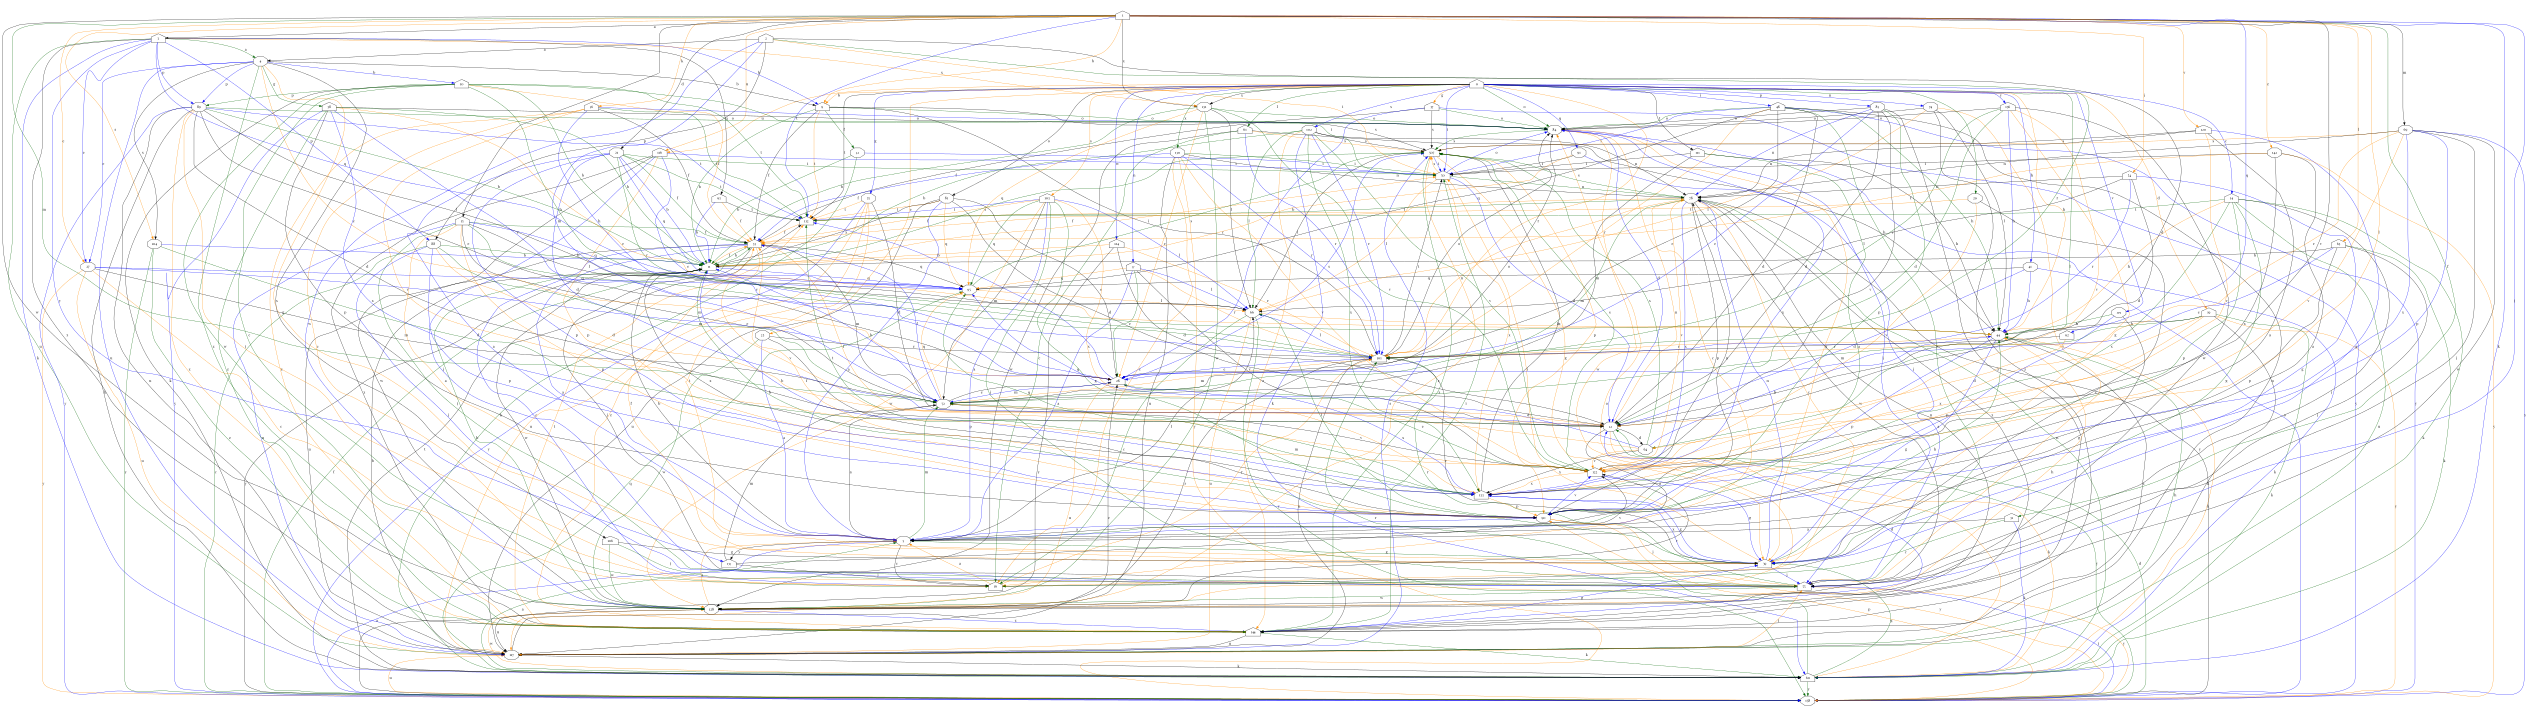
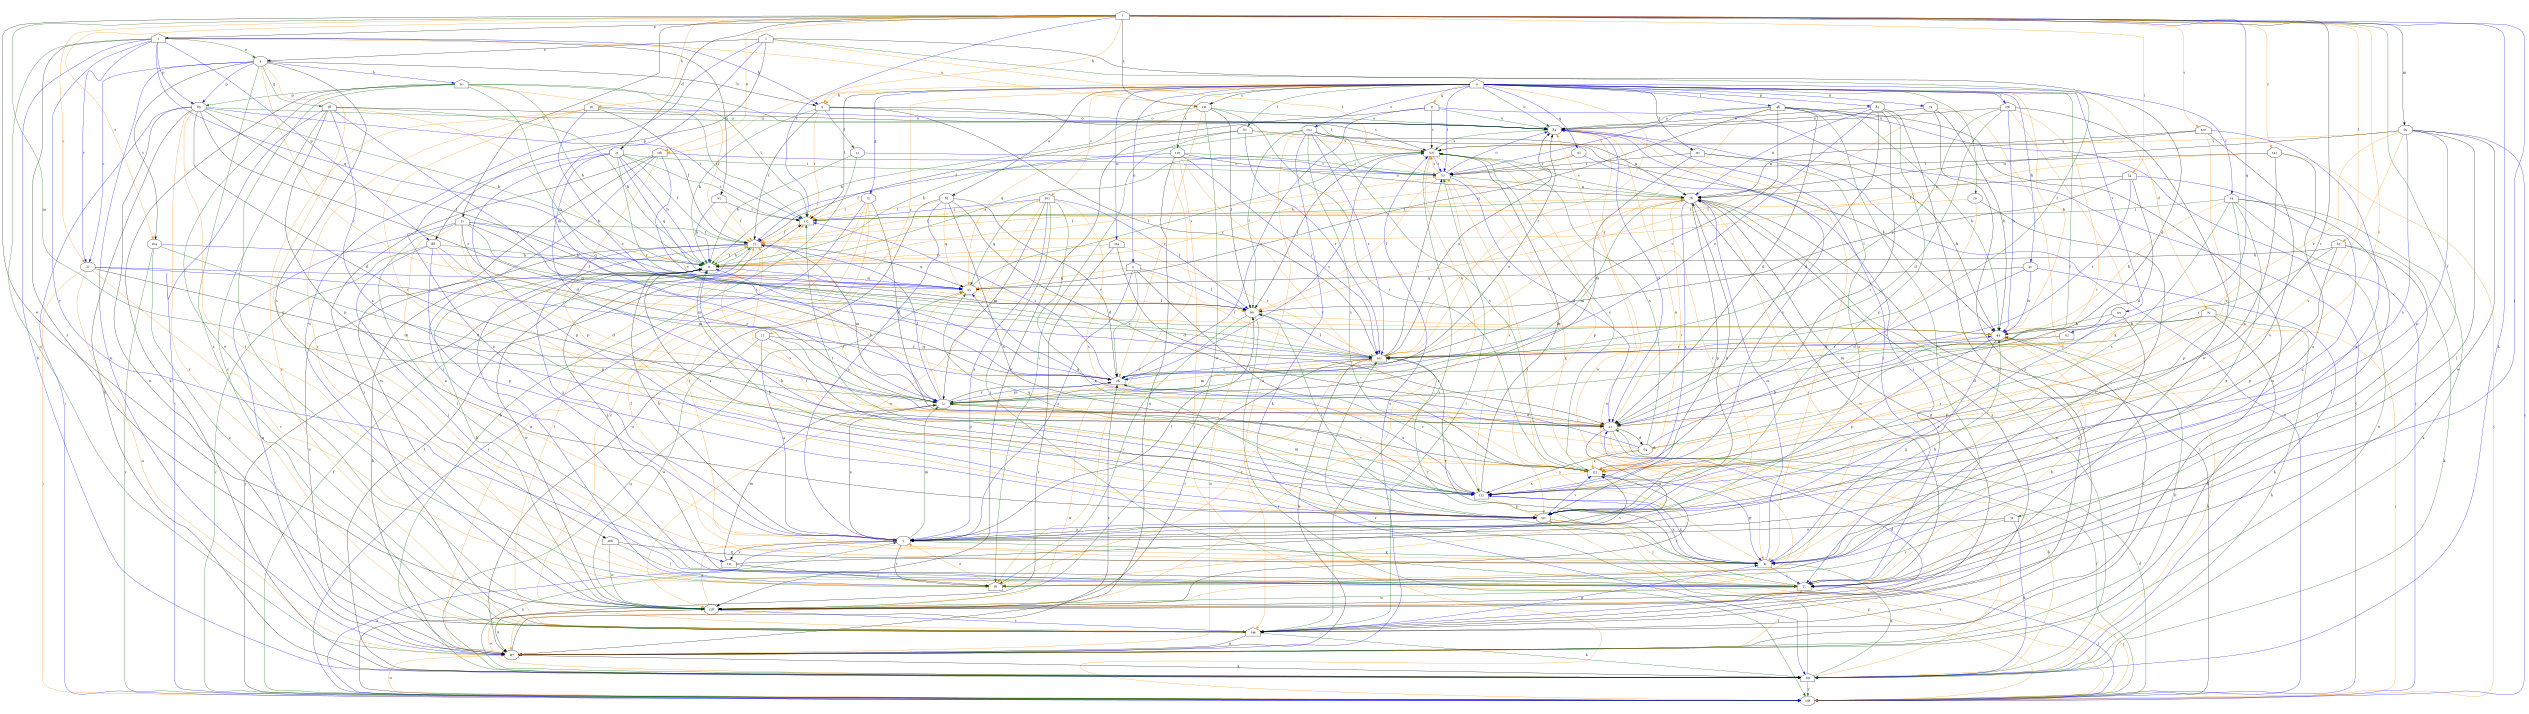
edge "74" -> "44": label "l" -> "h"
edge "81" -> "11": now "81" -> "133"
edge "65" -> "28": color blue -> darkgreen
